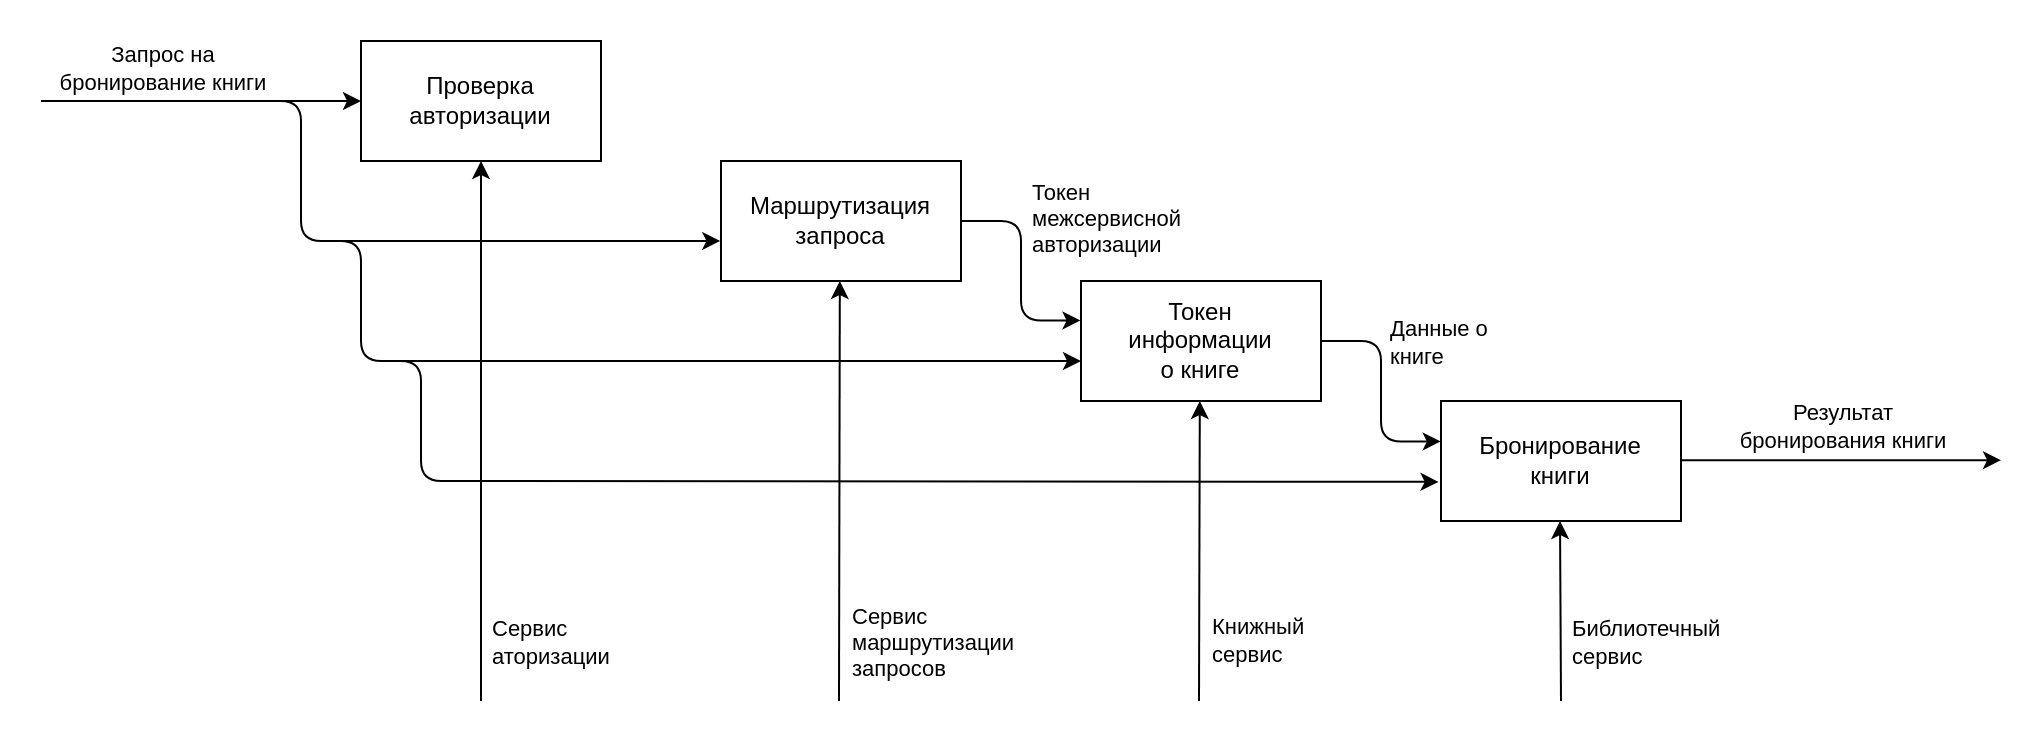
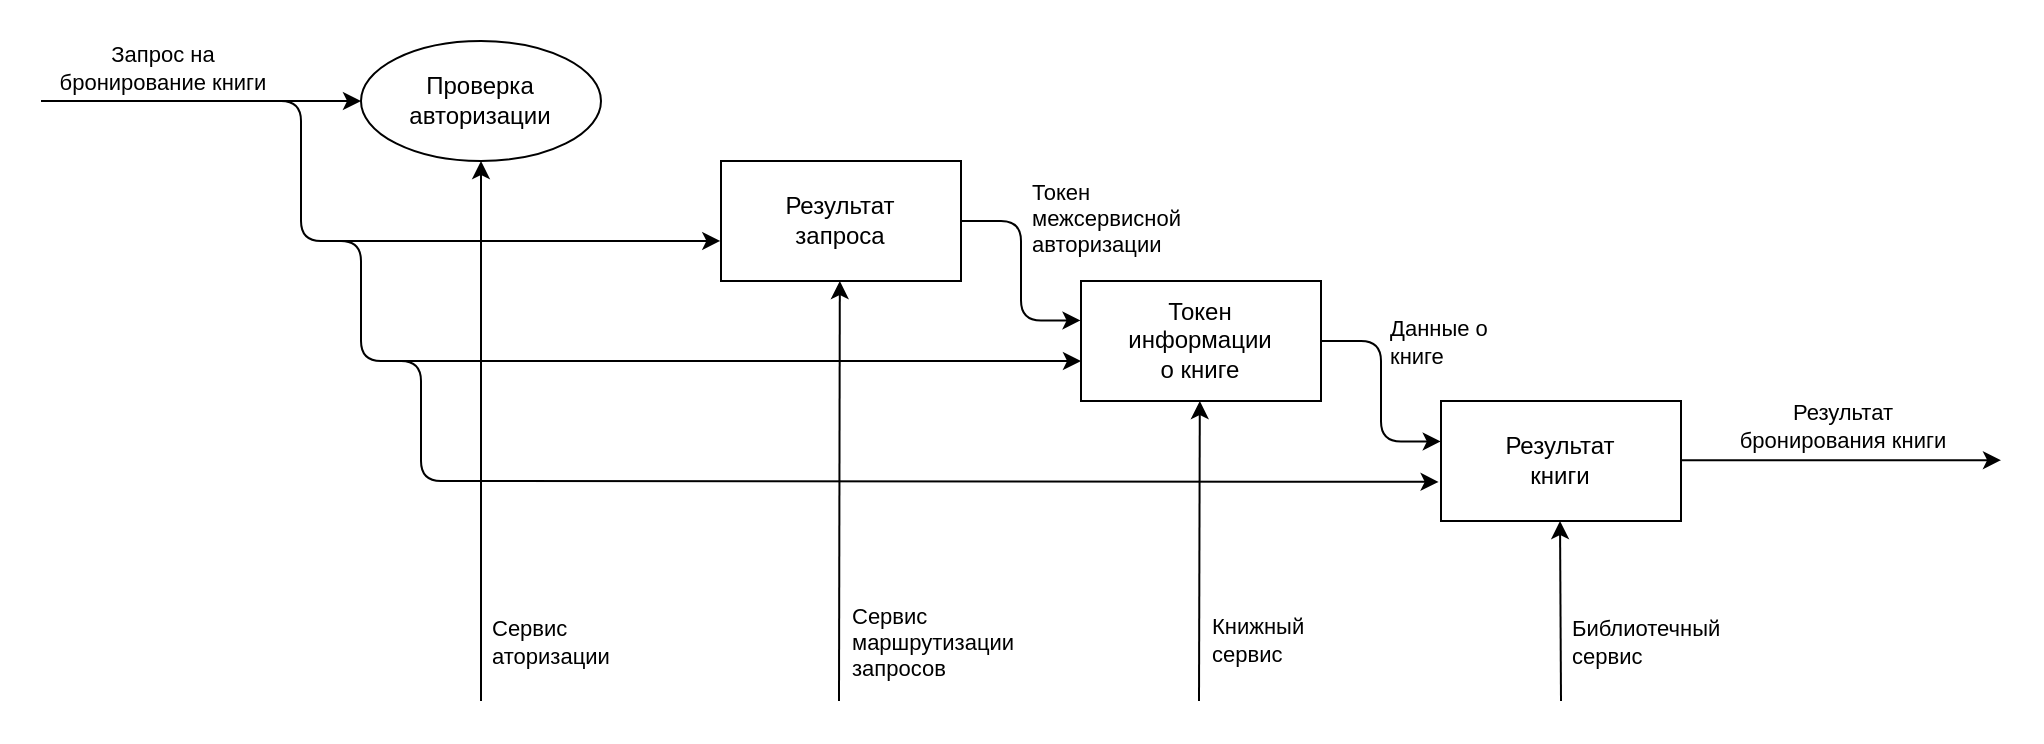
node "Проверка авторизации": shape rectangle -> ellipse
node "Маршрутизация запроса": label "Маршрутизация запроса" -> "Результат запроса"
node "Бронирование книги": label "Бронирование книги" -> "Результат книги"
